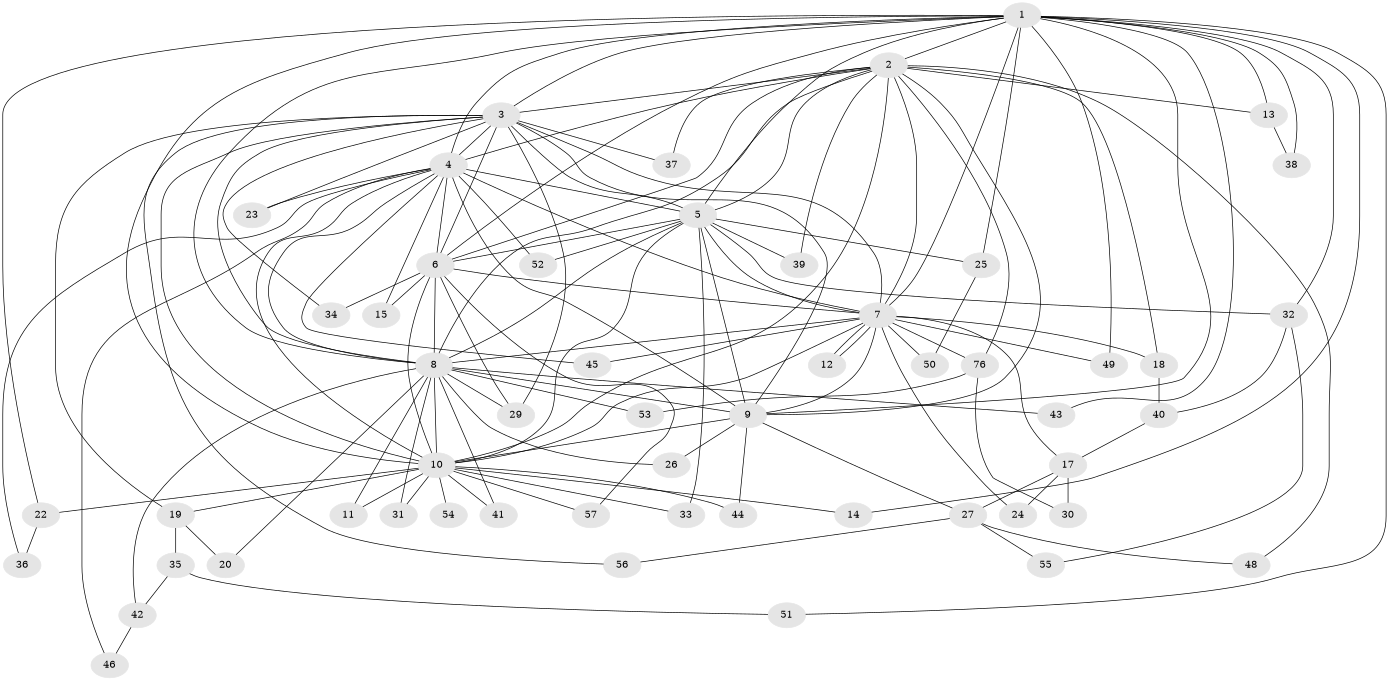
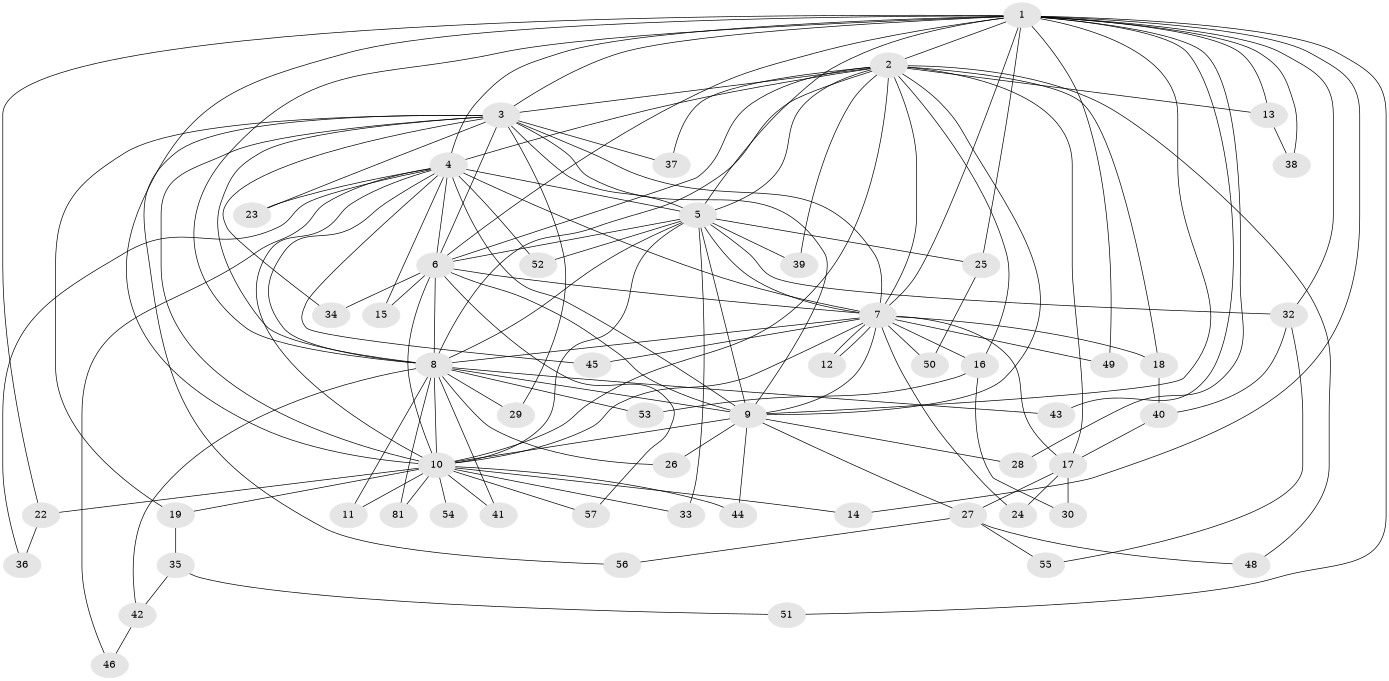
edge "3" -- "4": removed
edge "2" -- "17": added
edge "6" -- "29": now "6" -- "9"
node "76": label "76" -> "16"
node "28": added
node "31": label "31" -> "81"
node "20": removed
